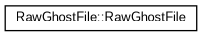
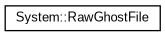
node "RawGhostFile::RawGhostFile": label "RawGhostFile::RawGhostFile" -> "System::RawGhostFile"
